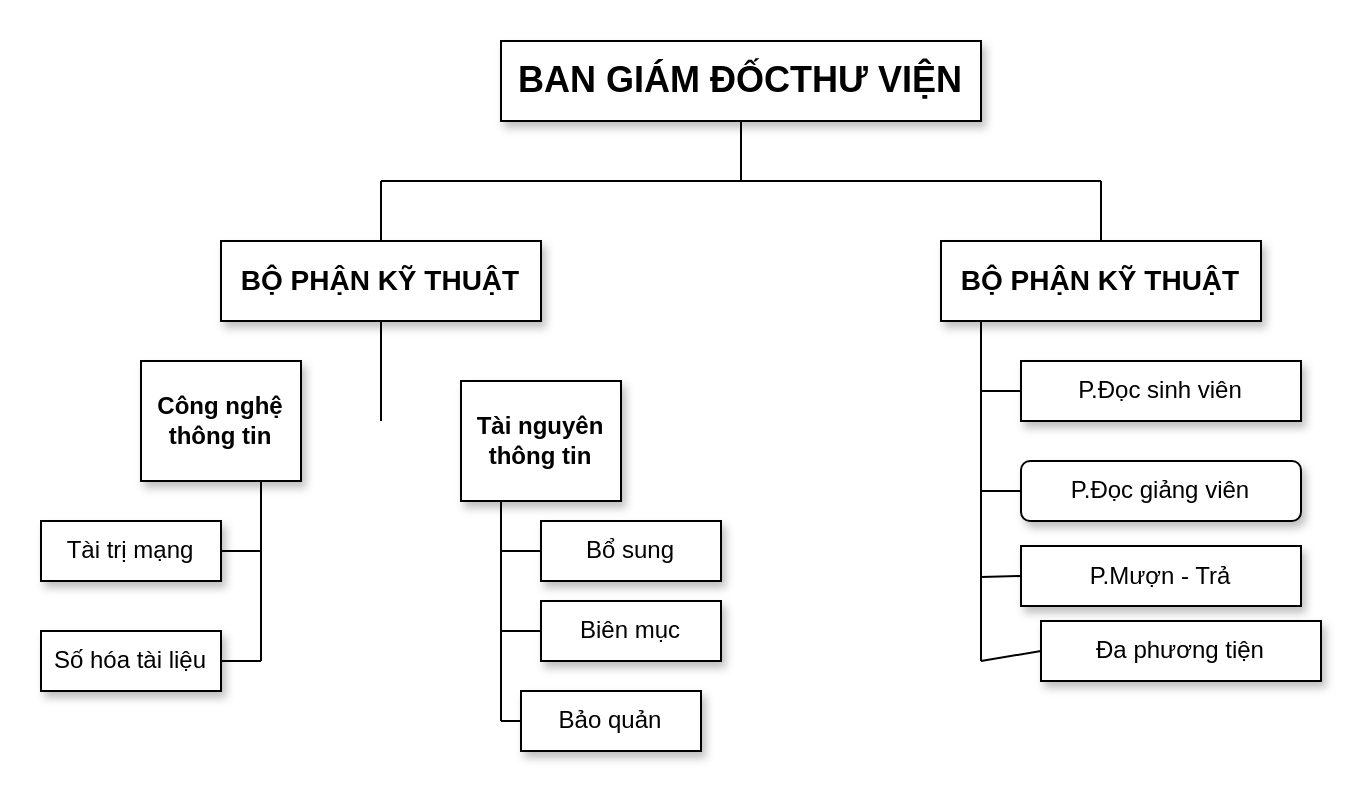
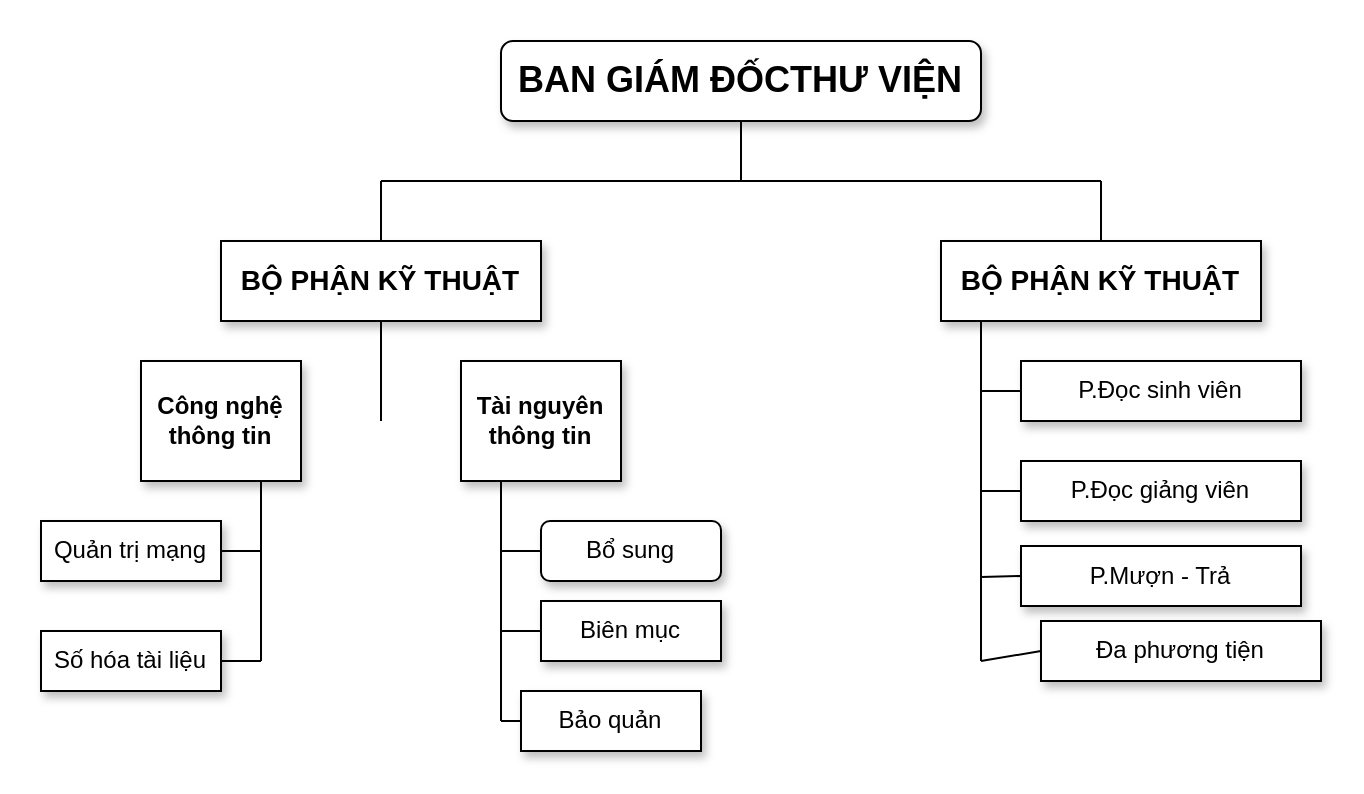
node "BAN GIÁM ĐỐCTHƯ VIỆN": shape rectangle -> rounded rectangle
node "Tài nguyên thông tin": moved (541, 441) -> (541, 421)
node "P.Đọc giảng viên": shape rounded rectangle -> rectangle
node "Tài trị mạng": label "Tài trị mạng" -> "Quản trị mạng"
node "Bổ sung": shape rectangle -> rounded rectangle
